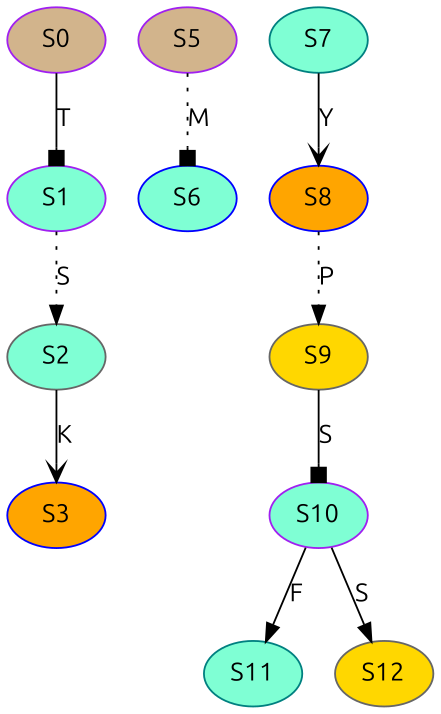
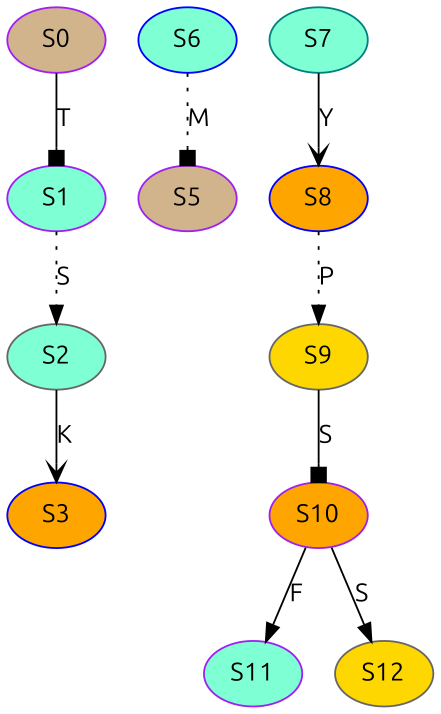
edge "S5" -> "S6": reversed
node "S10": fillcolor aquamarine -> orange
node "S11": color teal -> purple
